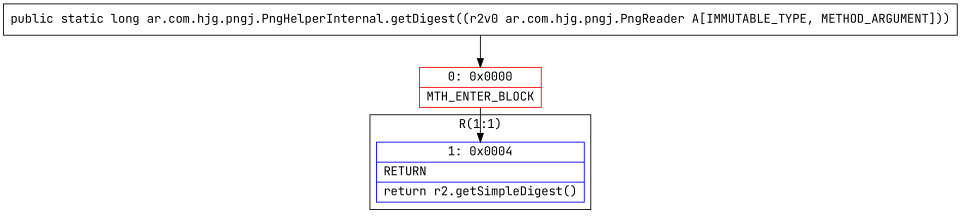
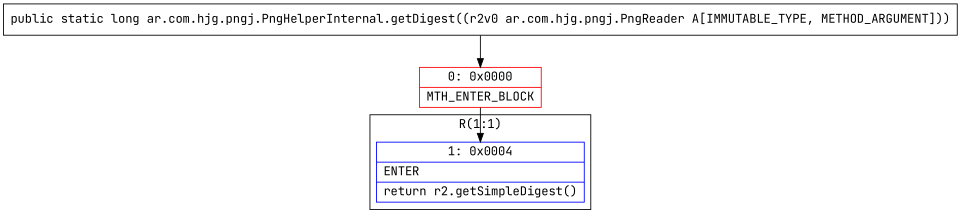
node "1: 0x0004": text "RETURN" -> "ENTER"
